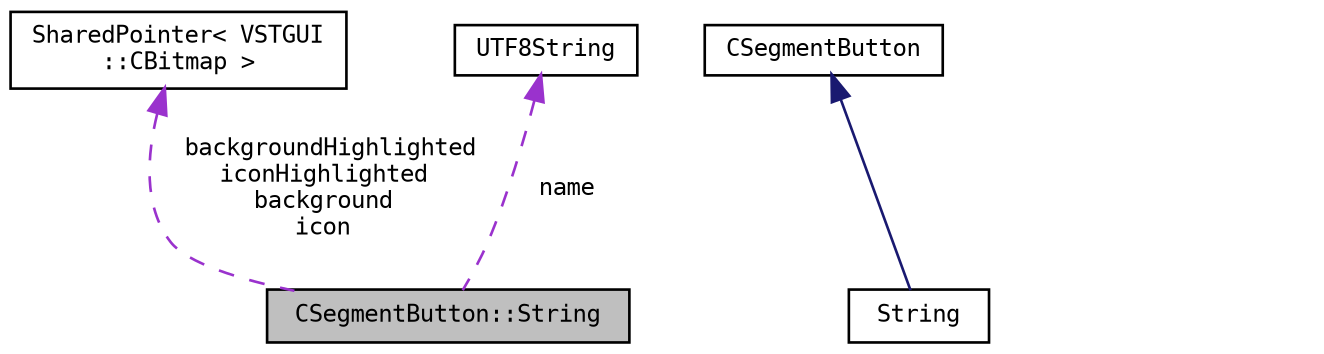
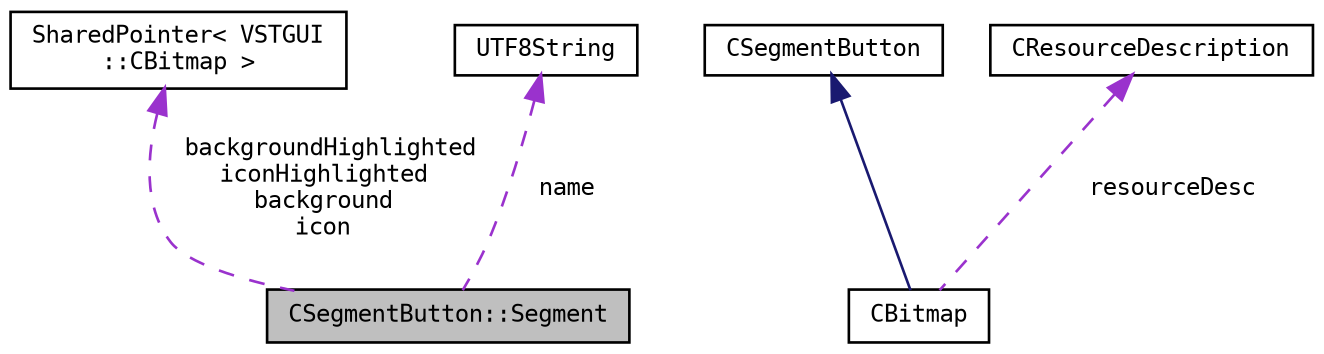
node "CResourceDescription": added
node "CSegmentButton::String": label "CSegmentButton::String" -> "CSegmentButton::Segment"
node "String": label "String" -> "CBitmap"
